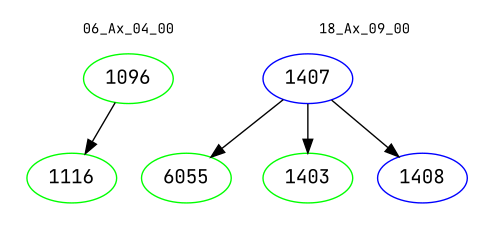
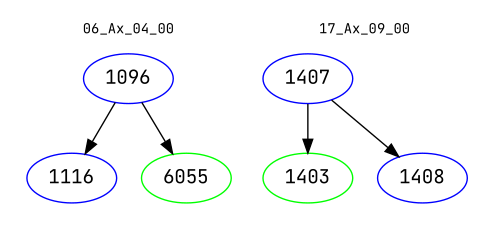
cluster "18_Ax_09_00": label "18_Ax_09_00" -> "17_Ax_09_00"
node "1096": color green -> blue
edge "1407" -> "6055": now "1096" -> "6055"
node "1116": color green -> blue
